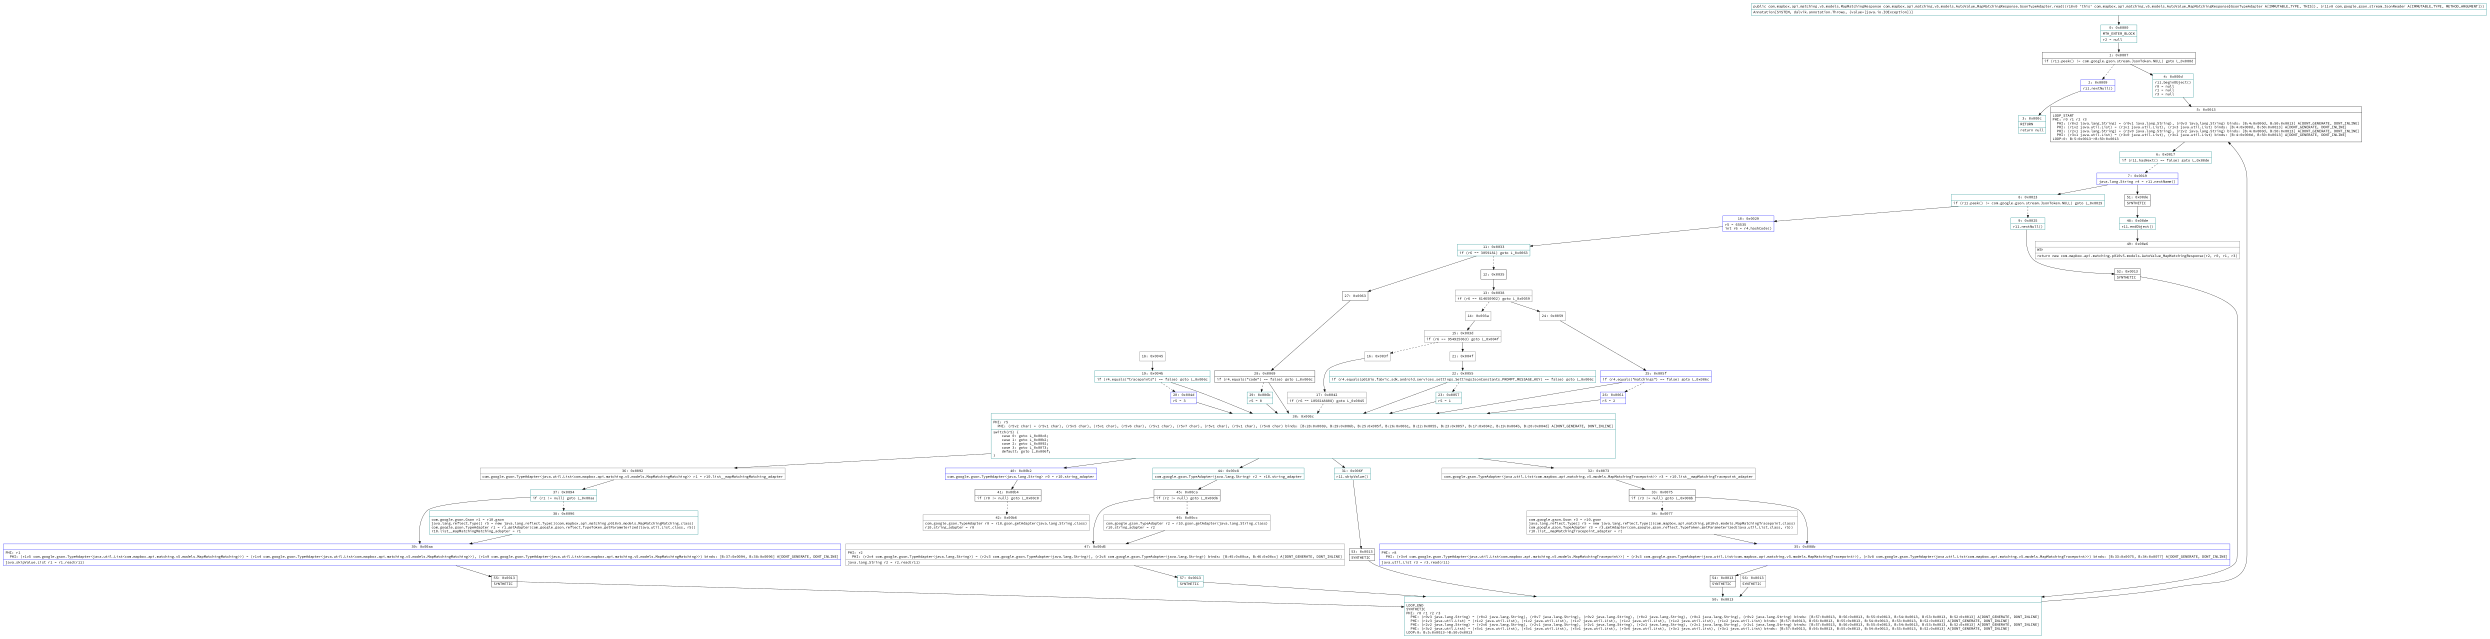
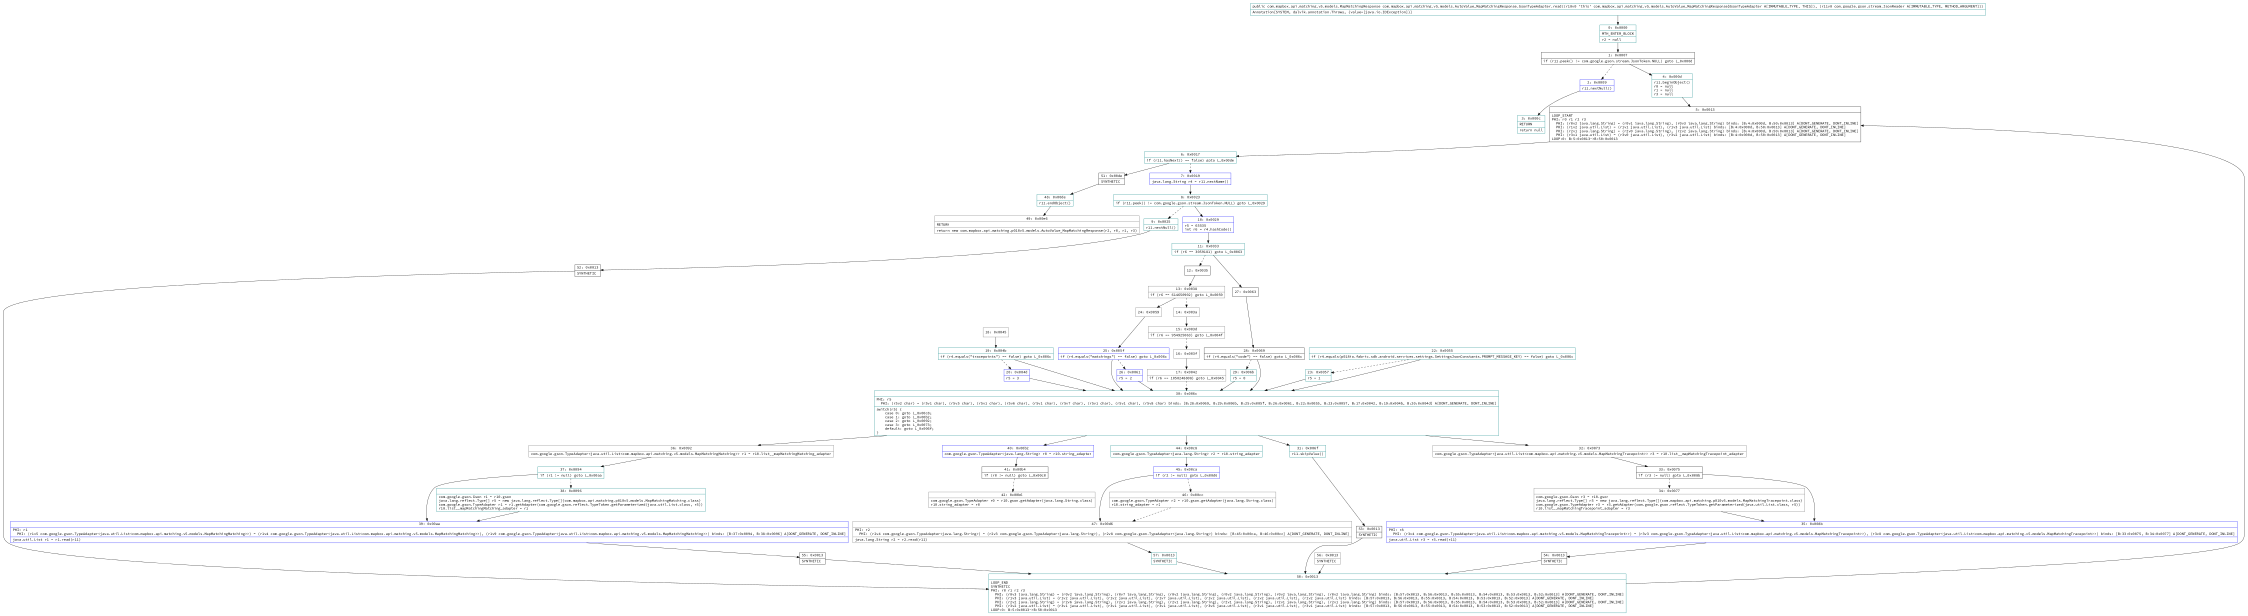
edge "7: 0x0019" -> "51: 0x00de": now "6: 0x0017" -> "51: 0x00de"
node "49: 0x00e6": text "MTH" -> "RETURN"
node "21: 0x004f": removed
node "45: 0x00ca": color black -> blue
edge "46: 0x00cc" -> "47: 0x00d6": style solid -> dashed
node "39: 0x00aa": text "java.skipValue.List r1 = r1.read(r11)" -> "java.util.List r1 = r1.read(r11)"
